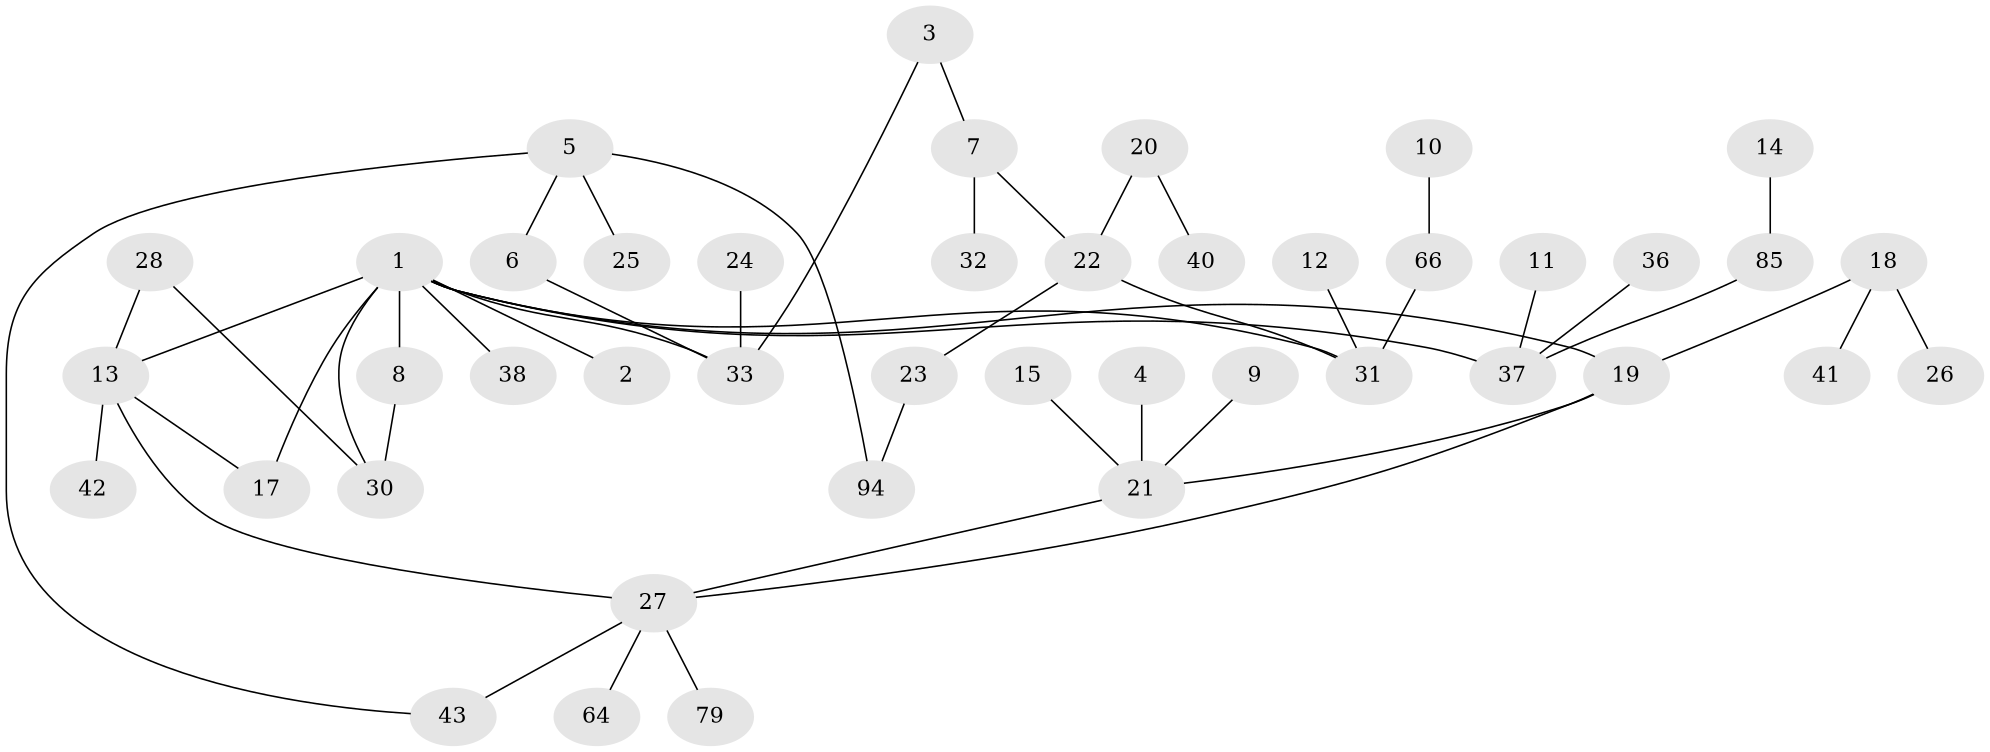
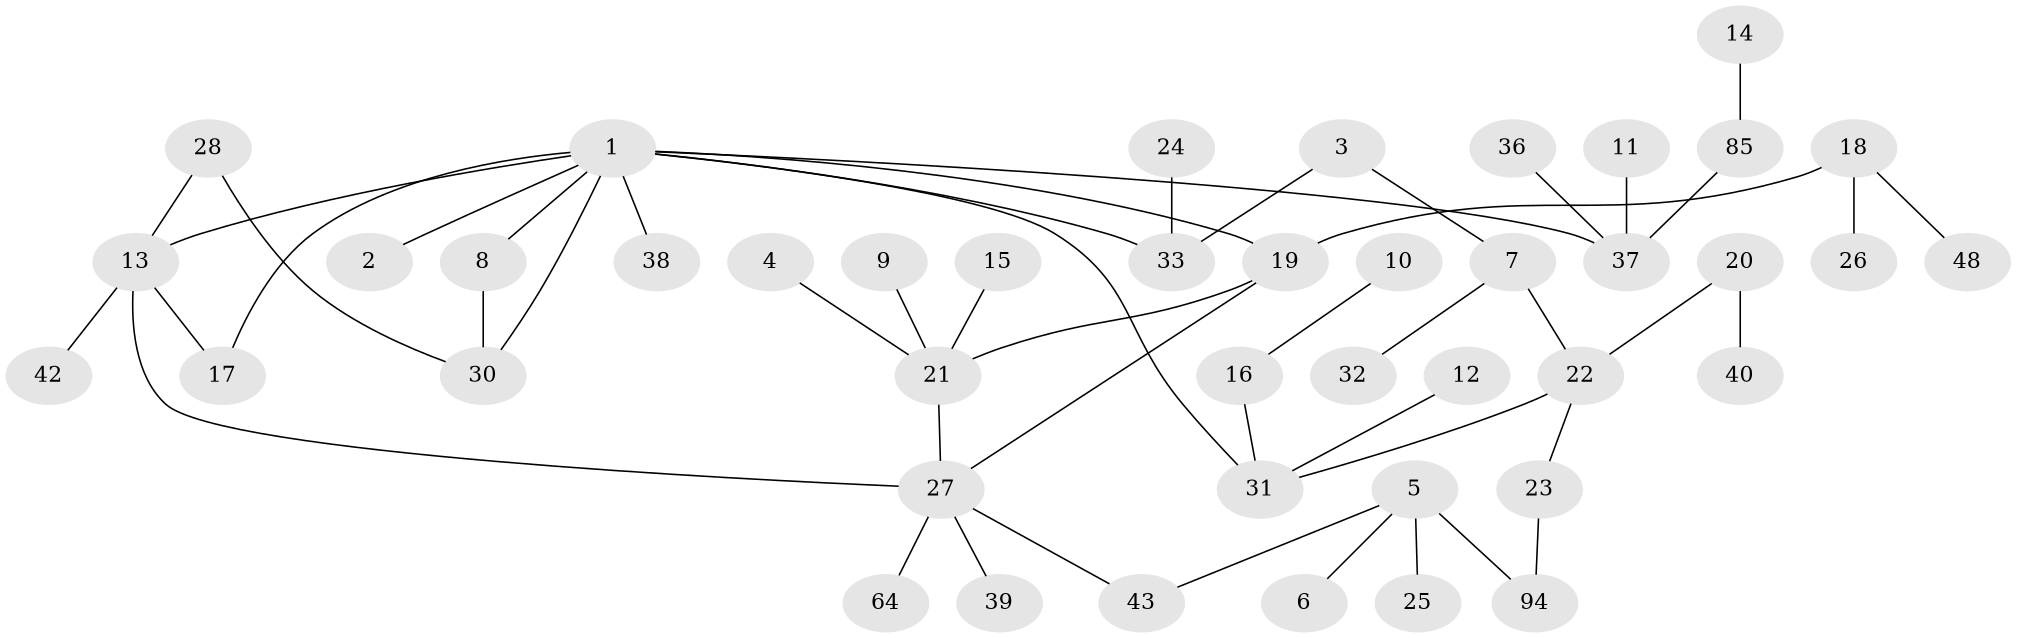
node "66": label "66" -> "16"
edge "6" -- "33": removed
node "41": label "41" -> "48"
node "79": label "79" -> "39"
